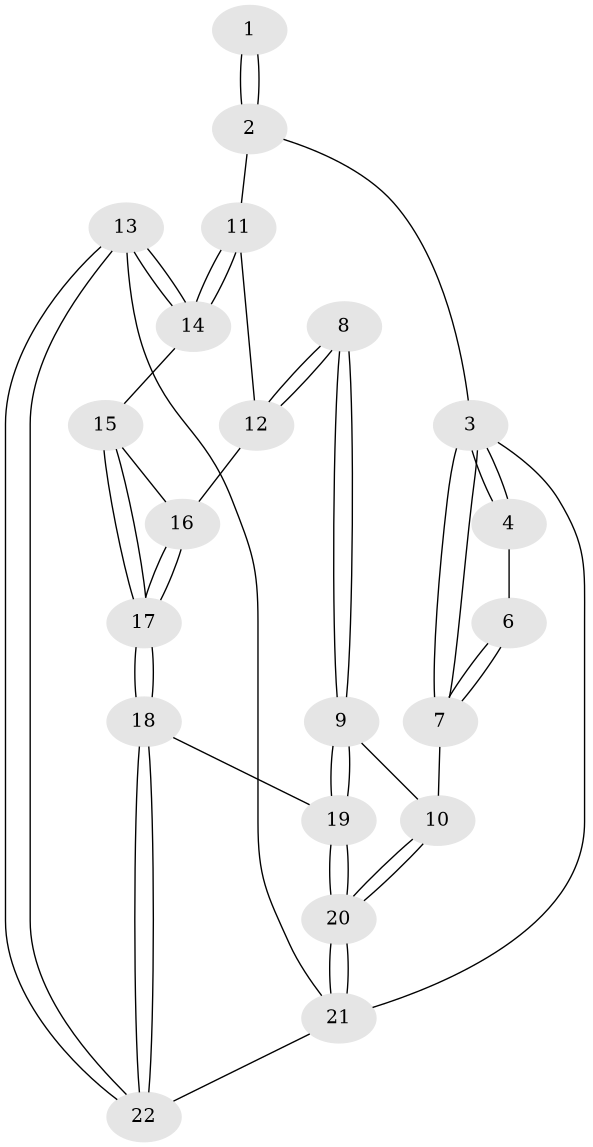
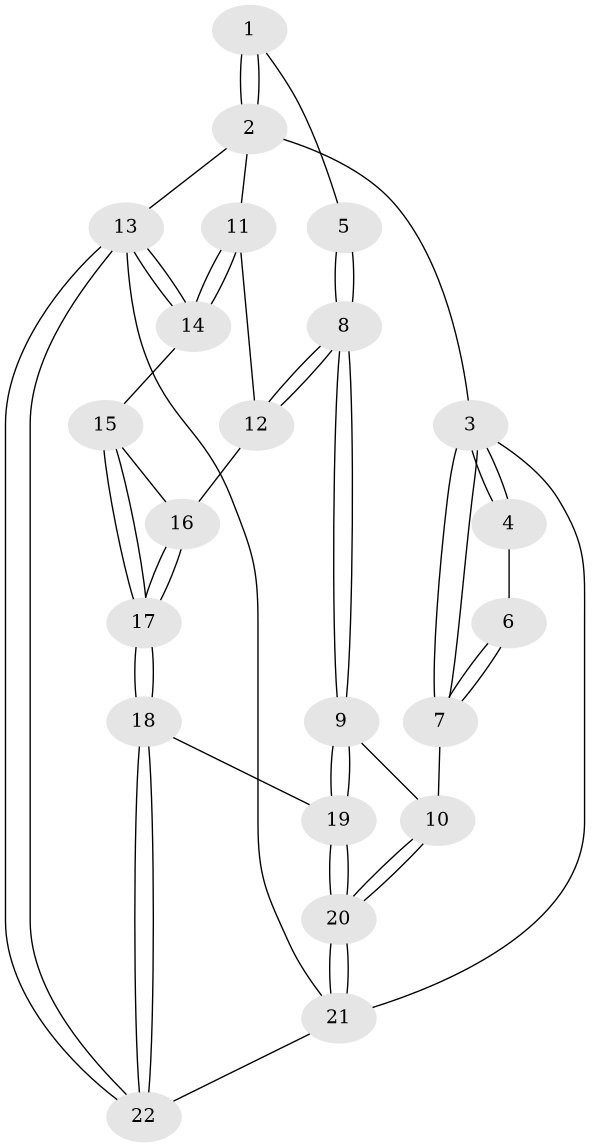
edge "2" -- "13": added
node "5": added
